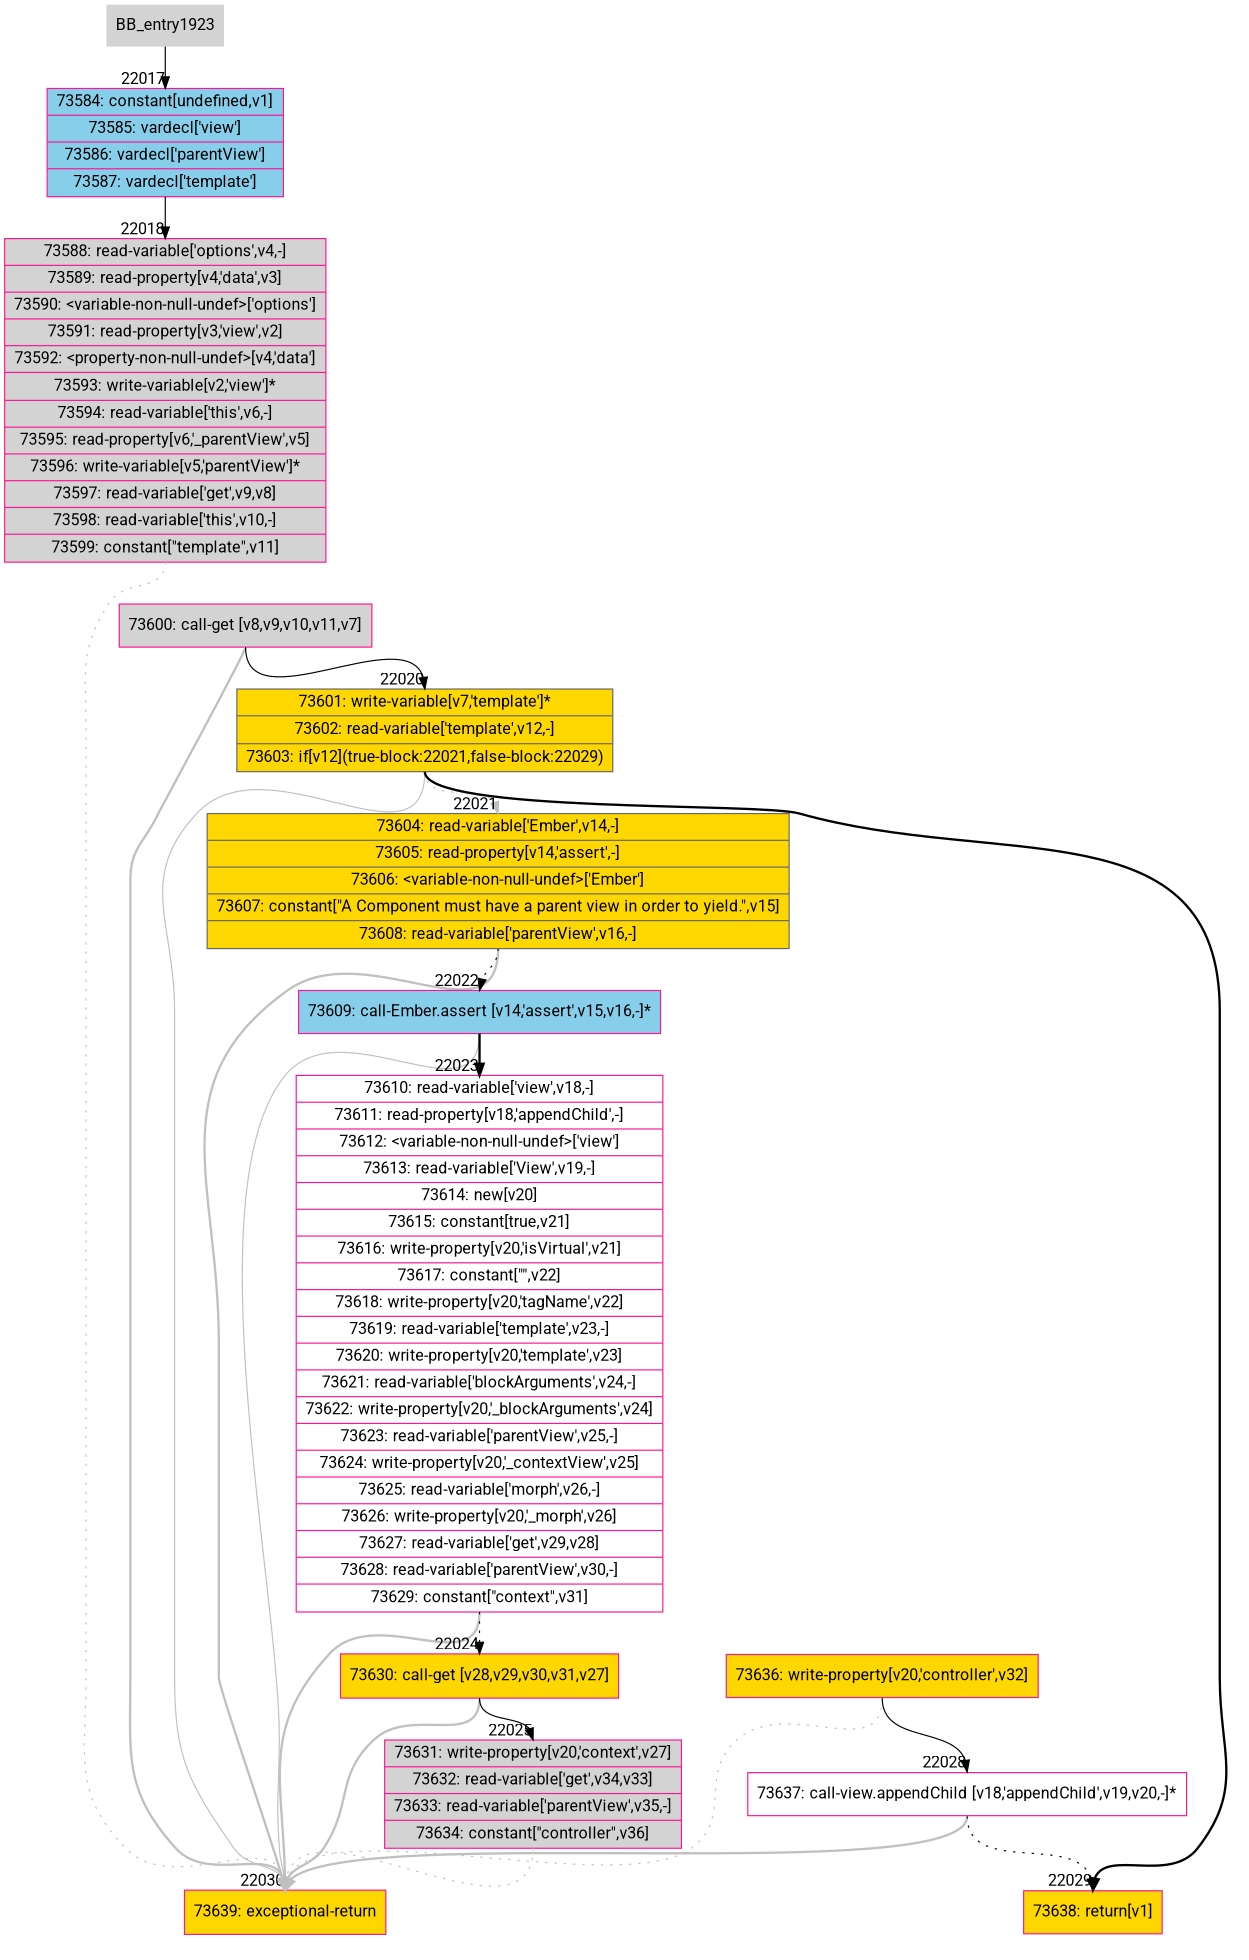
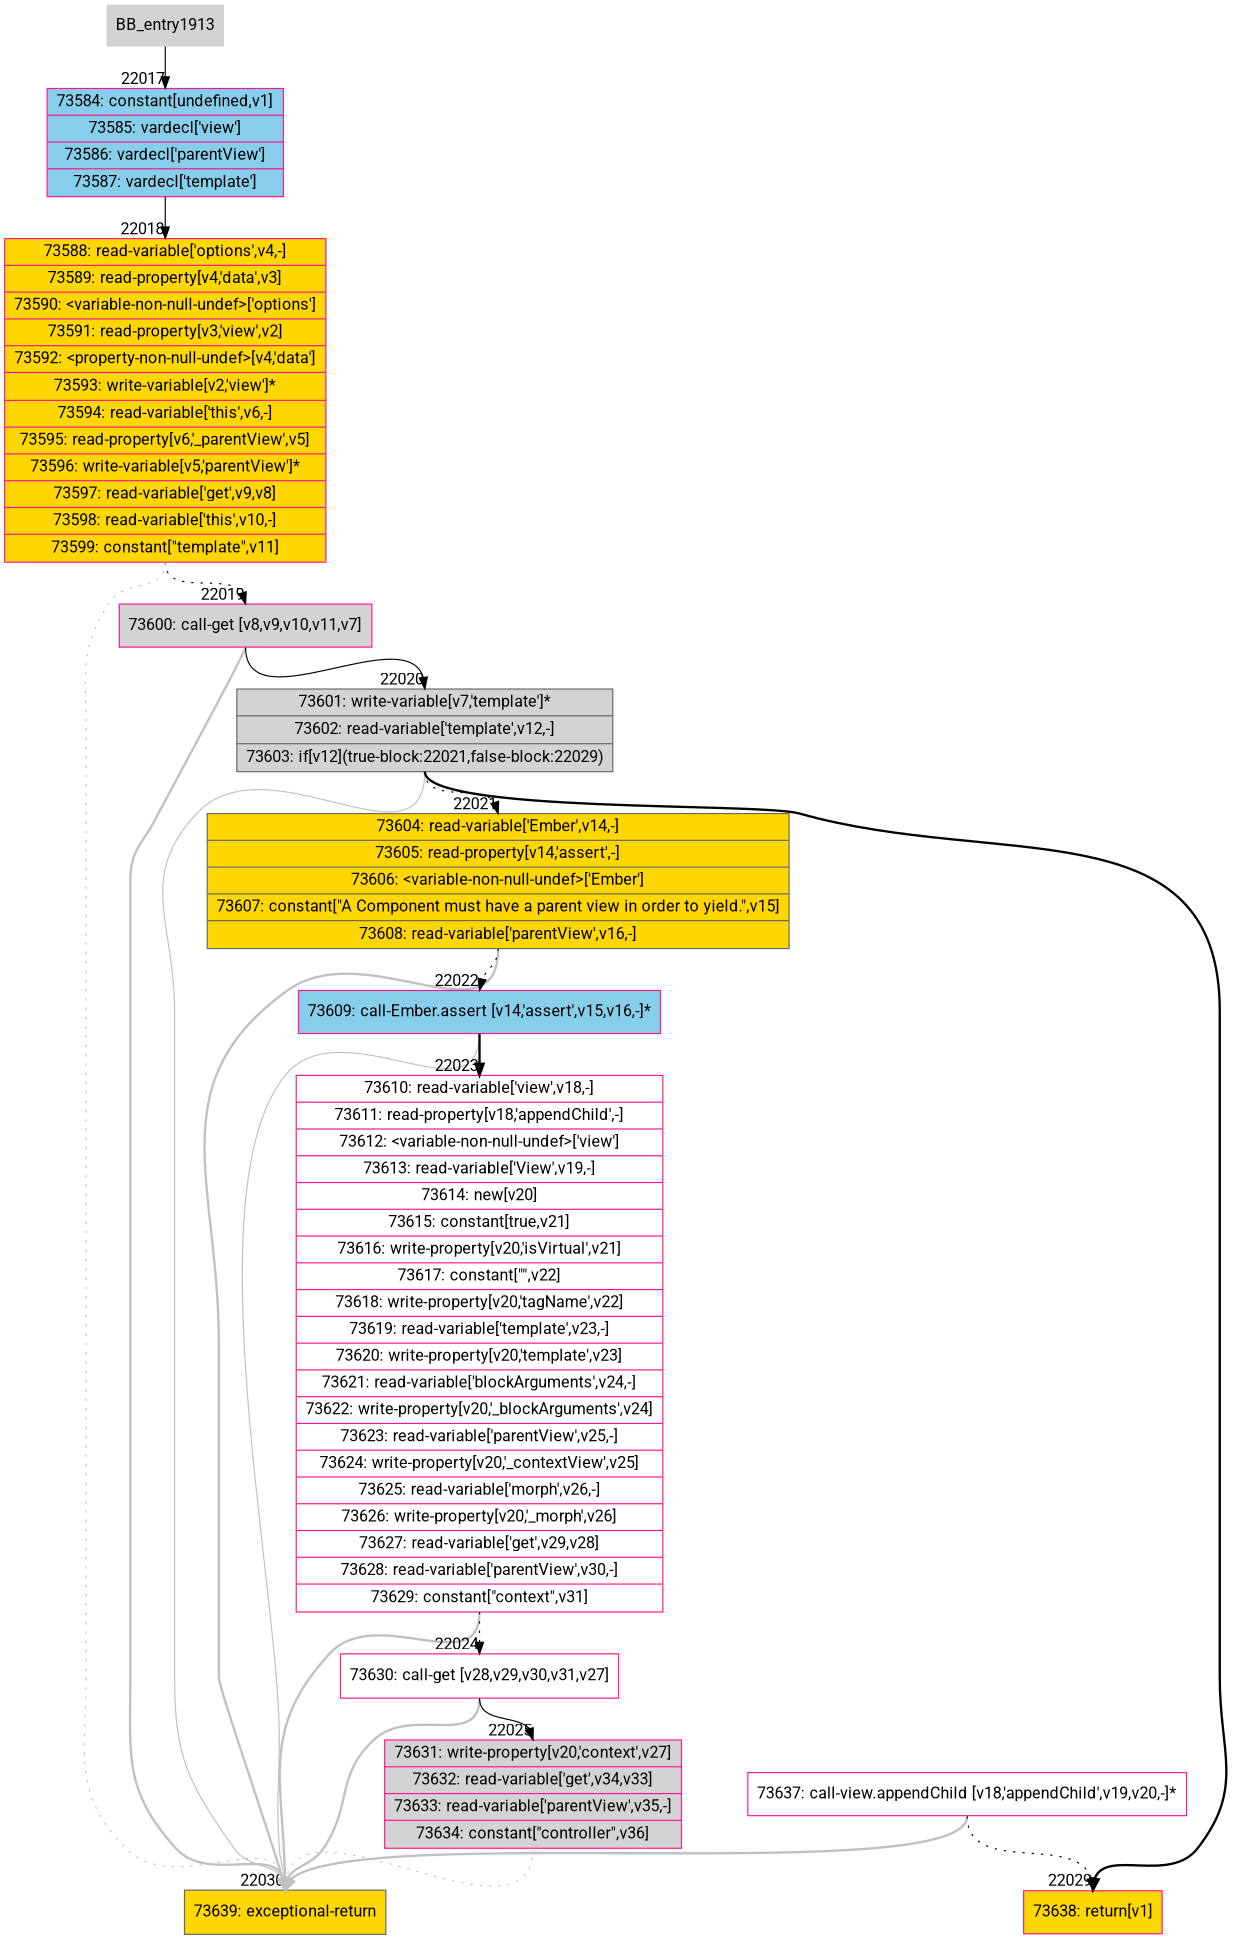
node "BB_entry1923": label "BB_entry1923" -> "BB_entry1913"
node "73588: read-variable['options',v4,-]": fillcolor lightgrey -> gold
edge "73588: read-variable['options',v4,-]" -> "73600: call-get [v8,v9,v10,v11,v7]": added
node "73601: write-variable[v7,'template']*": fillcolor gold -> lightgrey
edge "73601: write-variable[v7,'template']*" -> "73604: read-variable['Ember',v14,-]": color gray -> black
node "73630: call-get [v28,v29,v30,v31,v27]": fillcolor gold -> white
node "73636: write-property[v20,'controller',v32]": removed
node "73639: exceptional-return": color deeppink -> gray40
